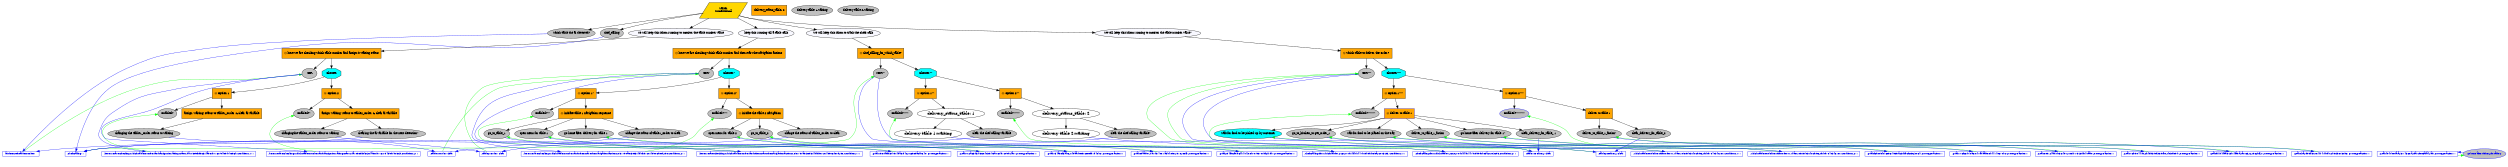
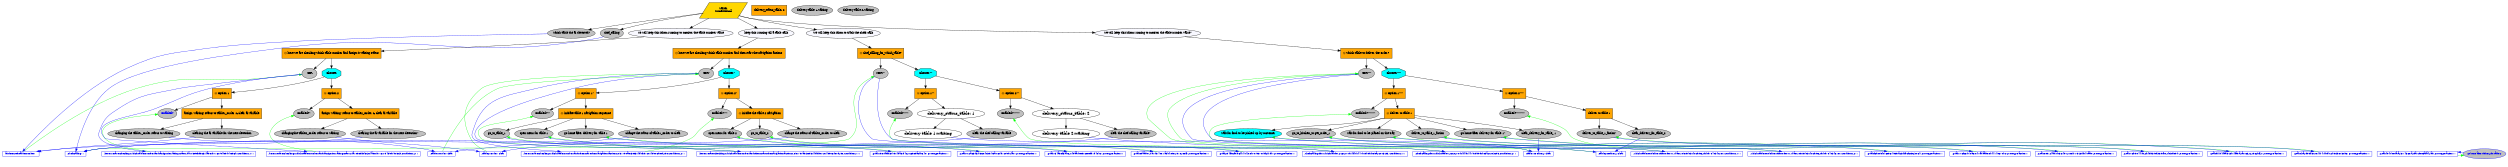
node "Enabled?": fontcolor black -> blue
node "Ⓜ deliver to table 1": color blue -> black
node "Enabled?*******": color blue -> black
node "clearing the ai variable for the next detection": added
